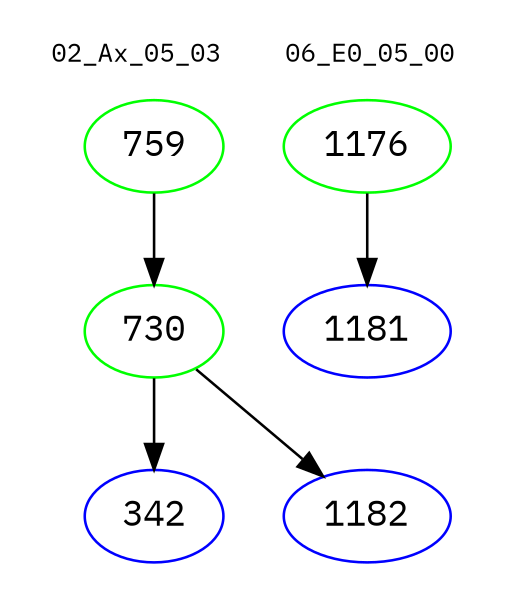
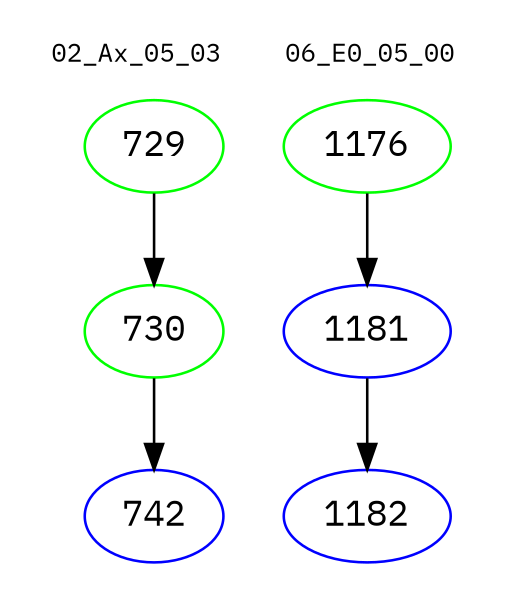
node "759": label "759" -> "729"
edge "730" -> "1182": now "1181" -> "1182"
node "342": label "342" -> "742"
